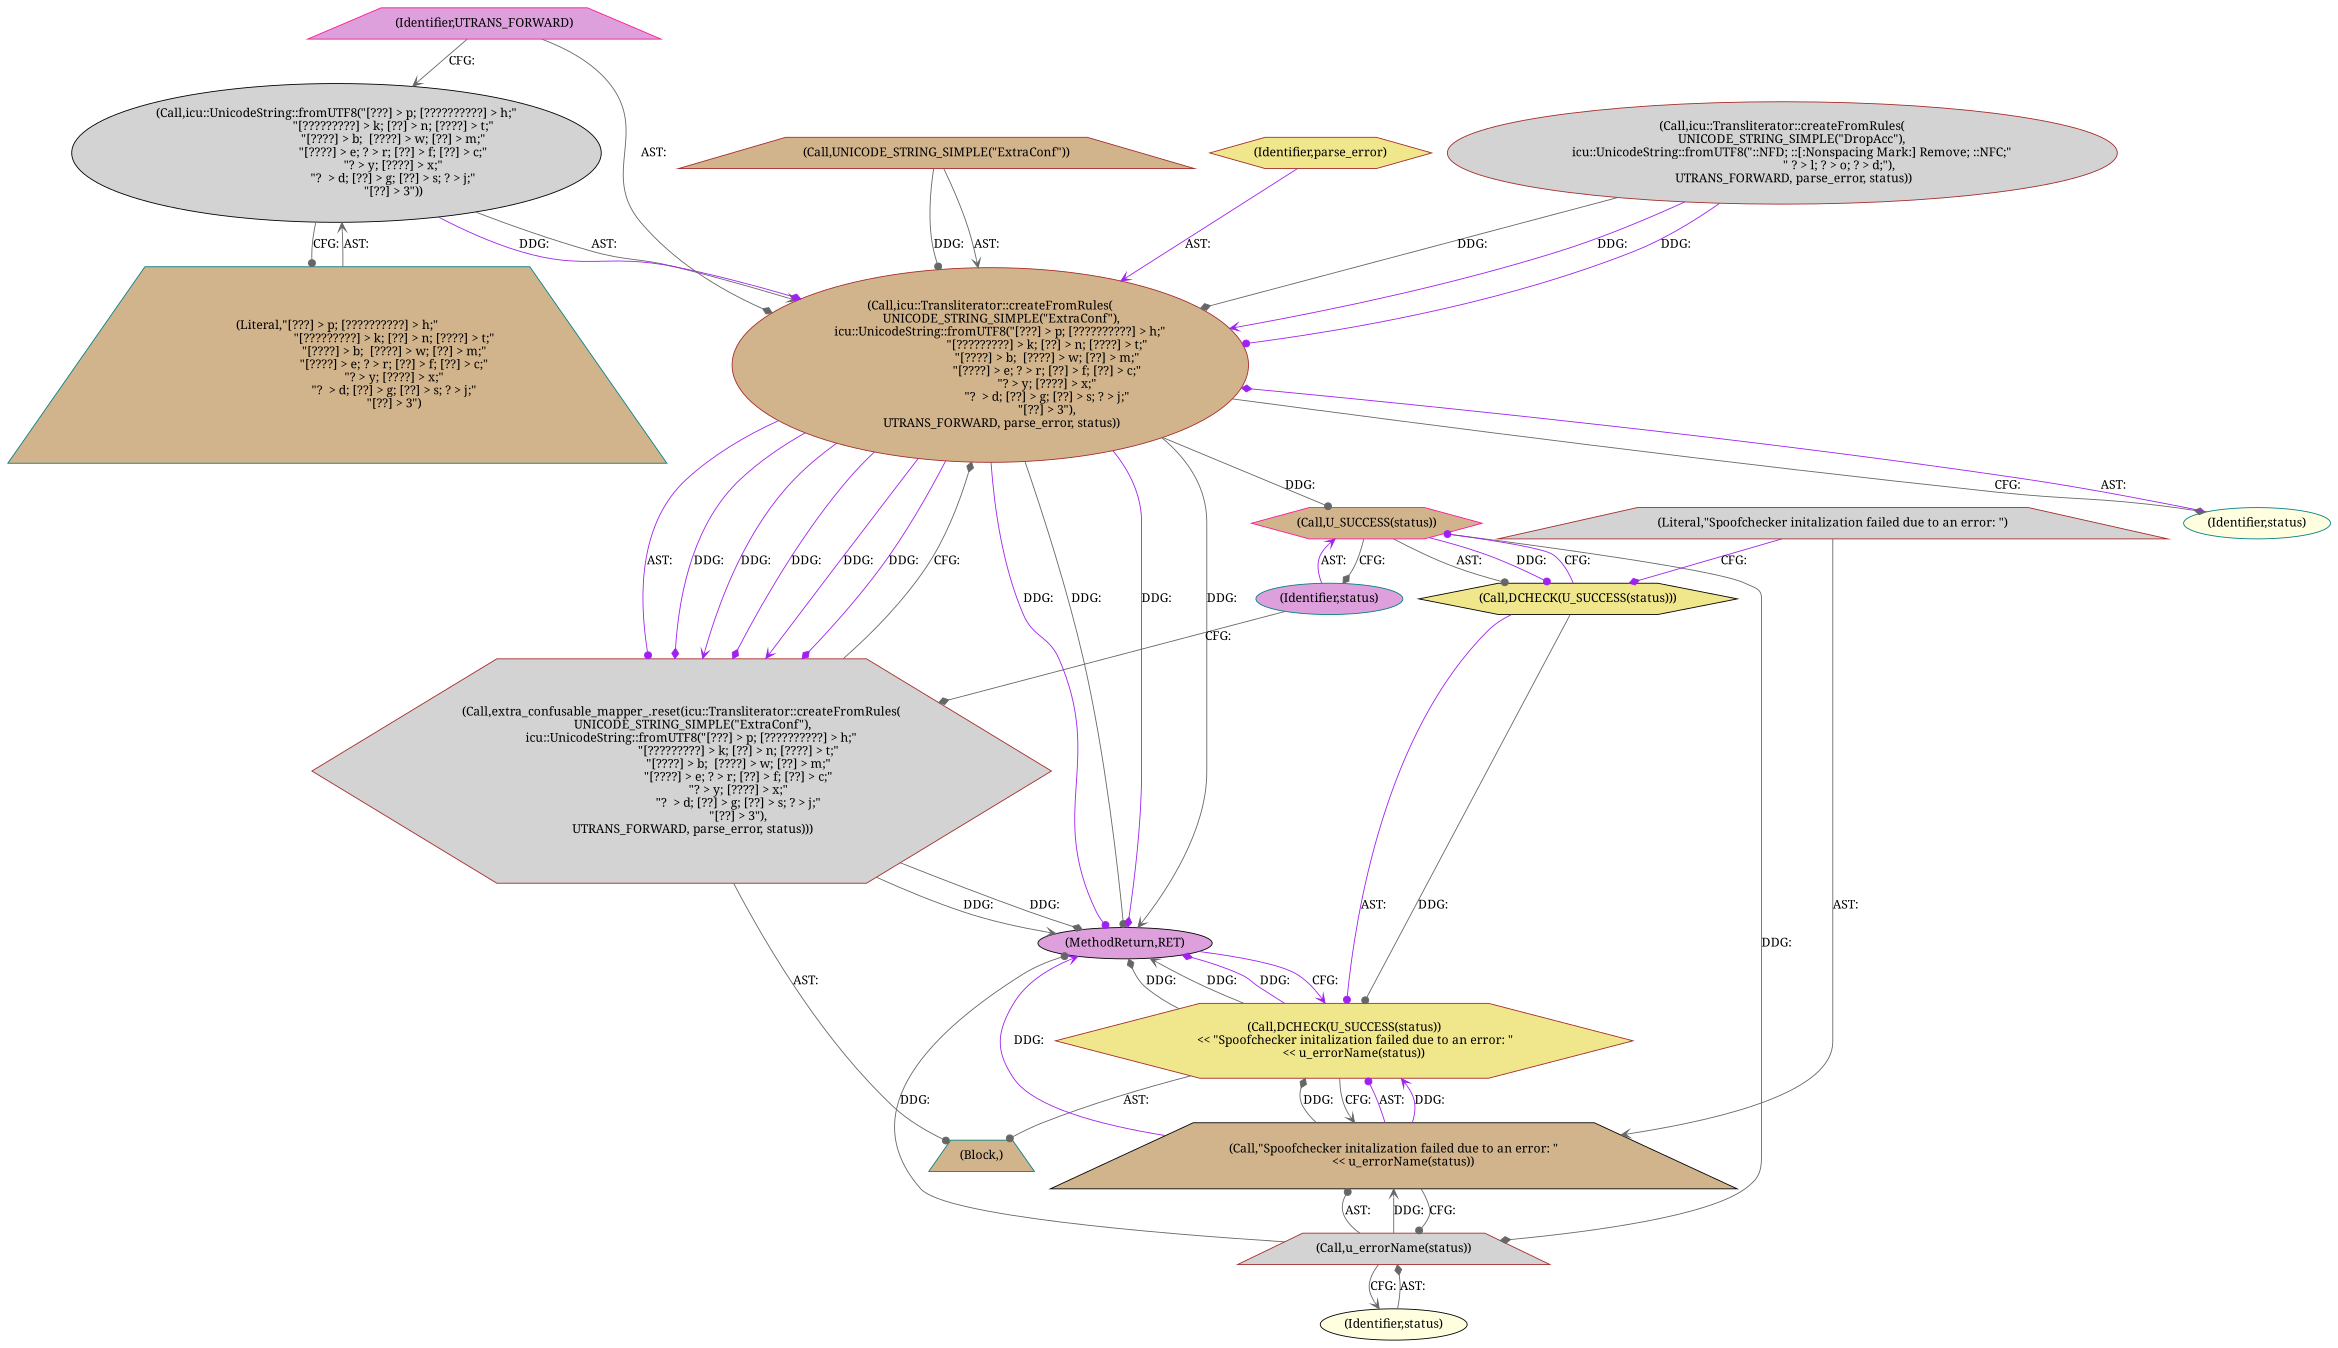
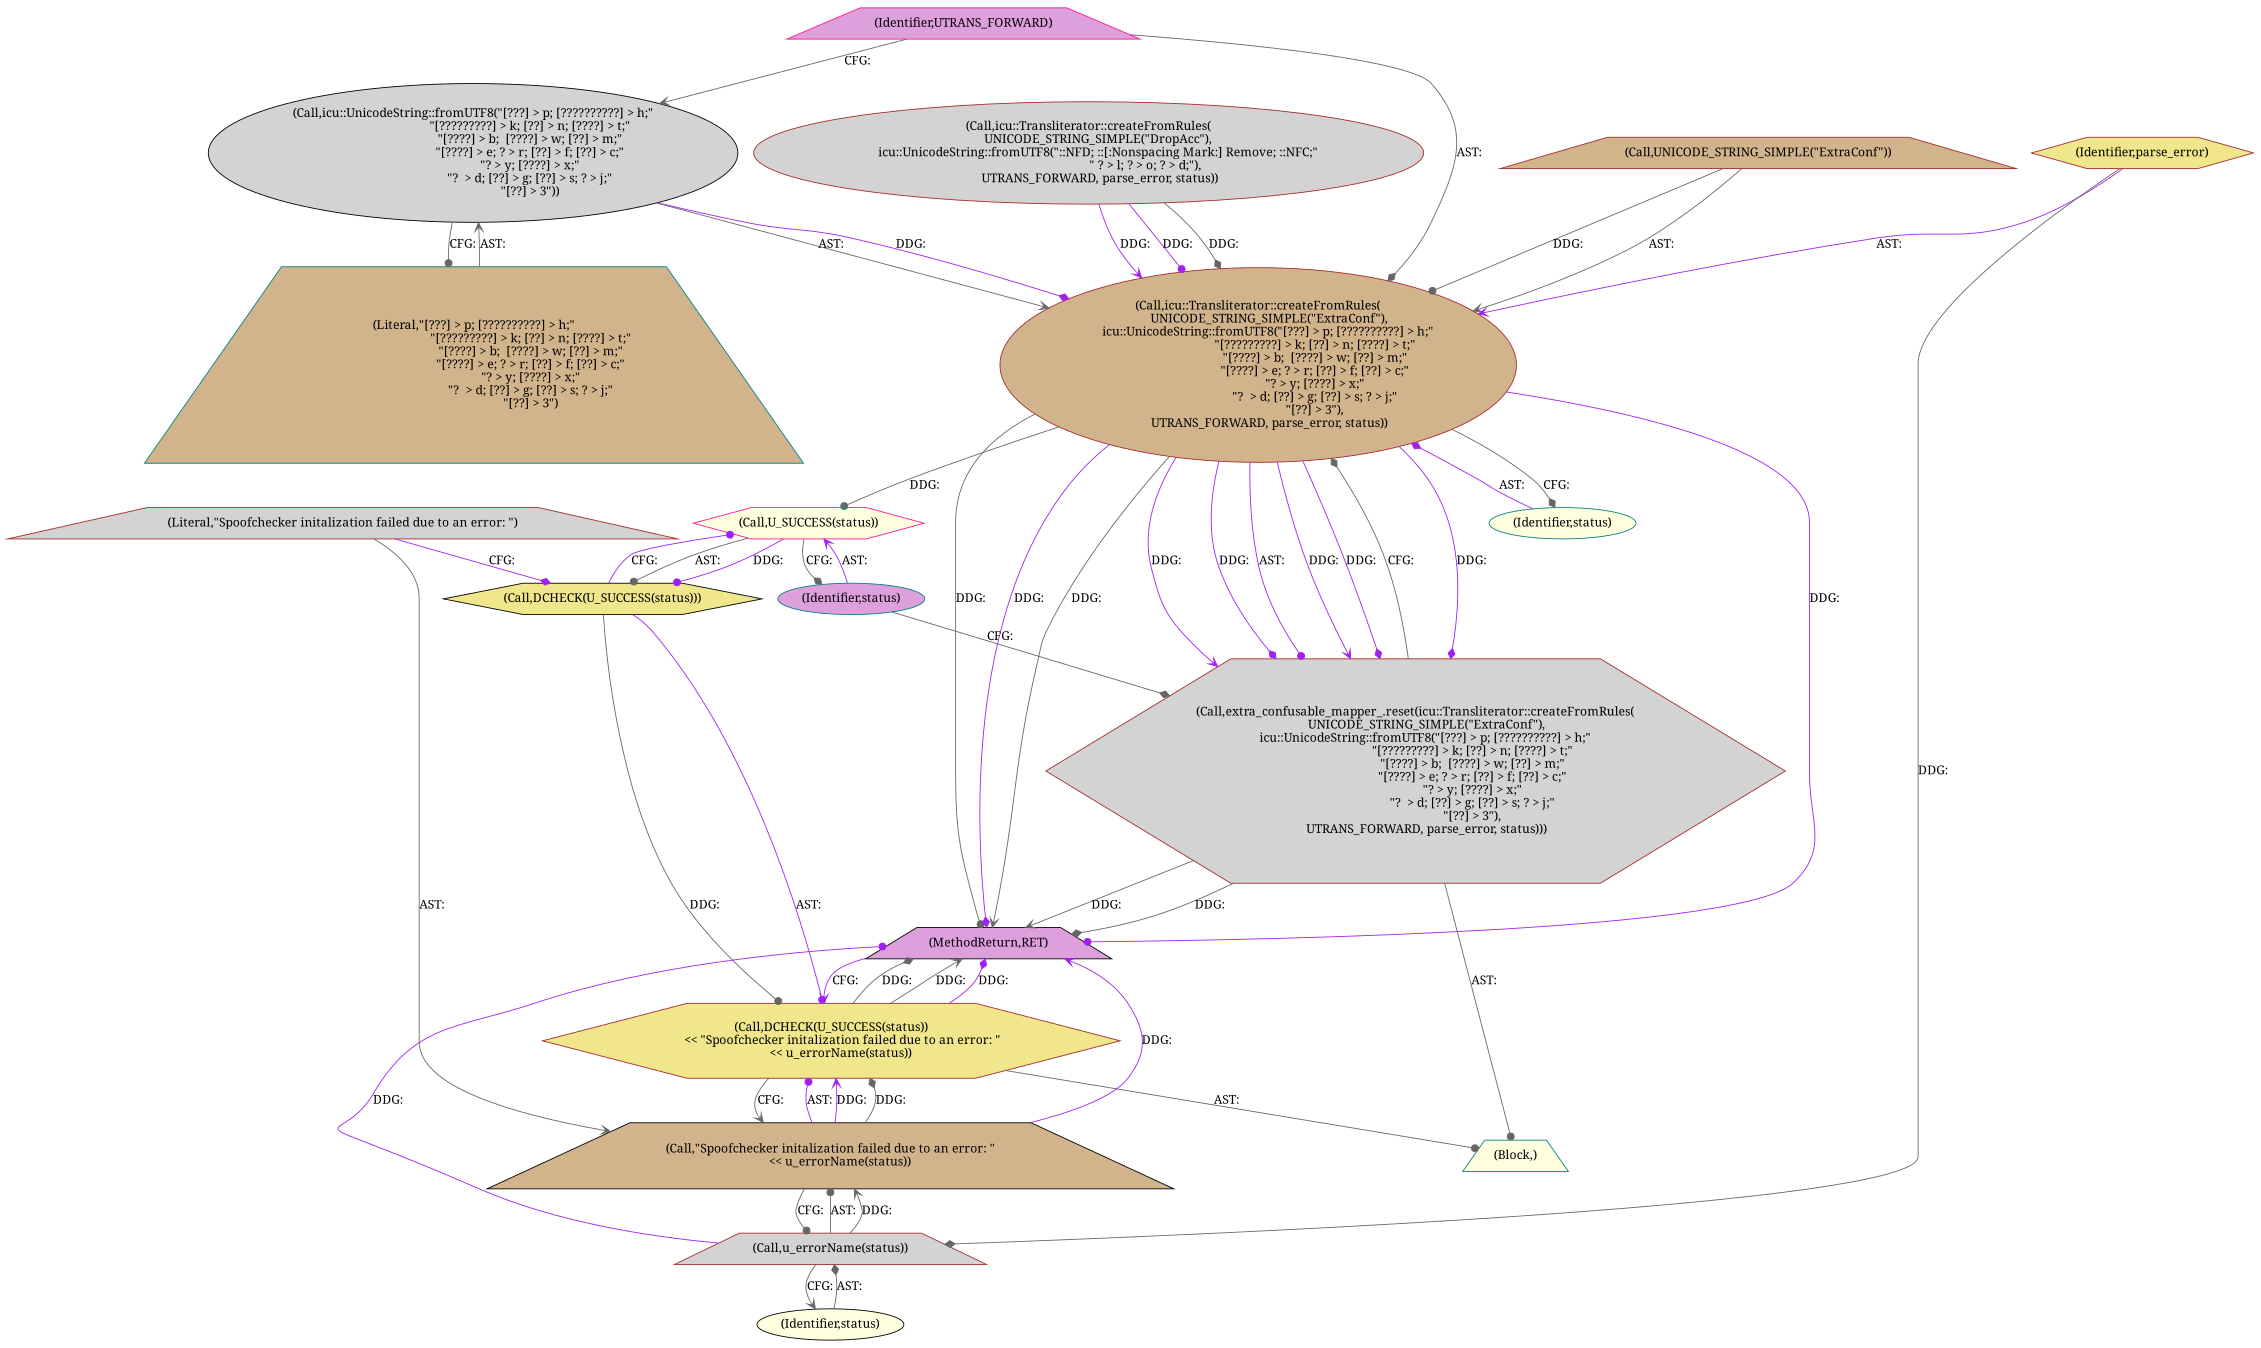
node "(Call,U_SUCCESS(status))": fillcolor tan -> lightyellow
edge "(Call,U_SUCCESS(status))" -> "(Call,u_errorName(status))": now "(Identifier,parse_error)" -> "(Call,u_errorName(status))"
node "(MethodReturn,RET)": shape ellipse -> trapezium
node "(Block,)": fillcolor tan -> lightyellow
edge "(Call,u_errorName(status))" -> "(MethodReturn,RET)": color gray40 -> purple
